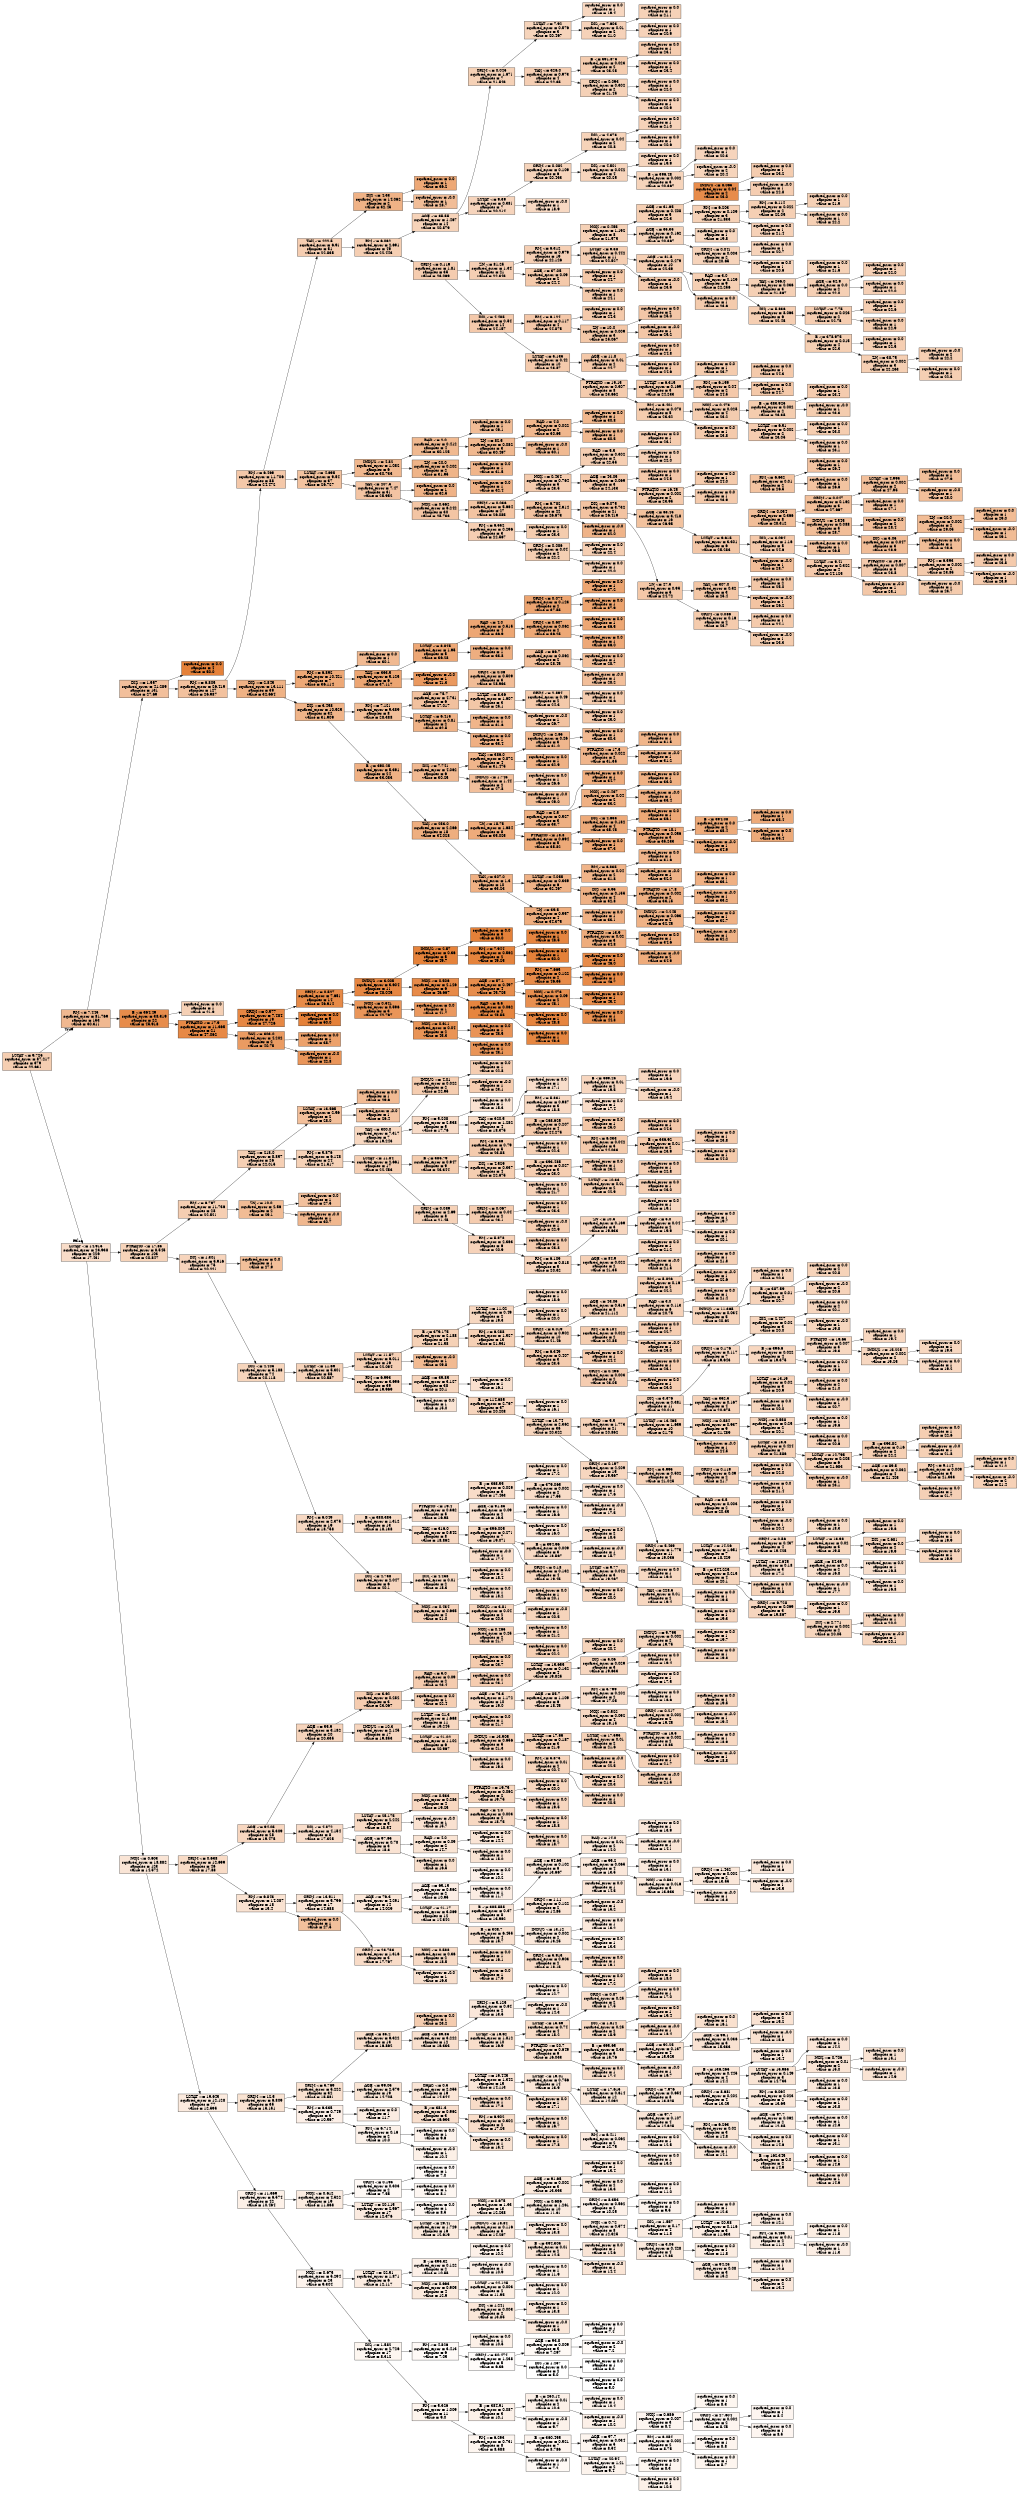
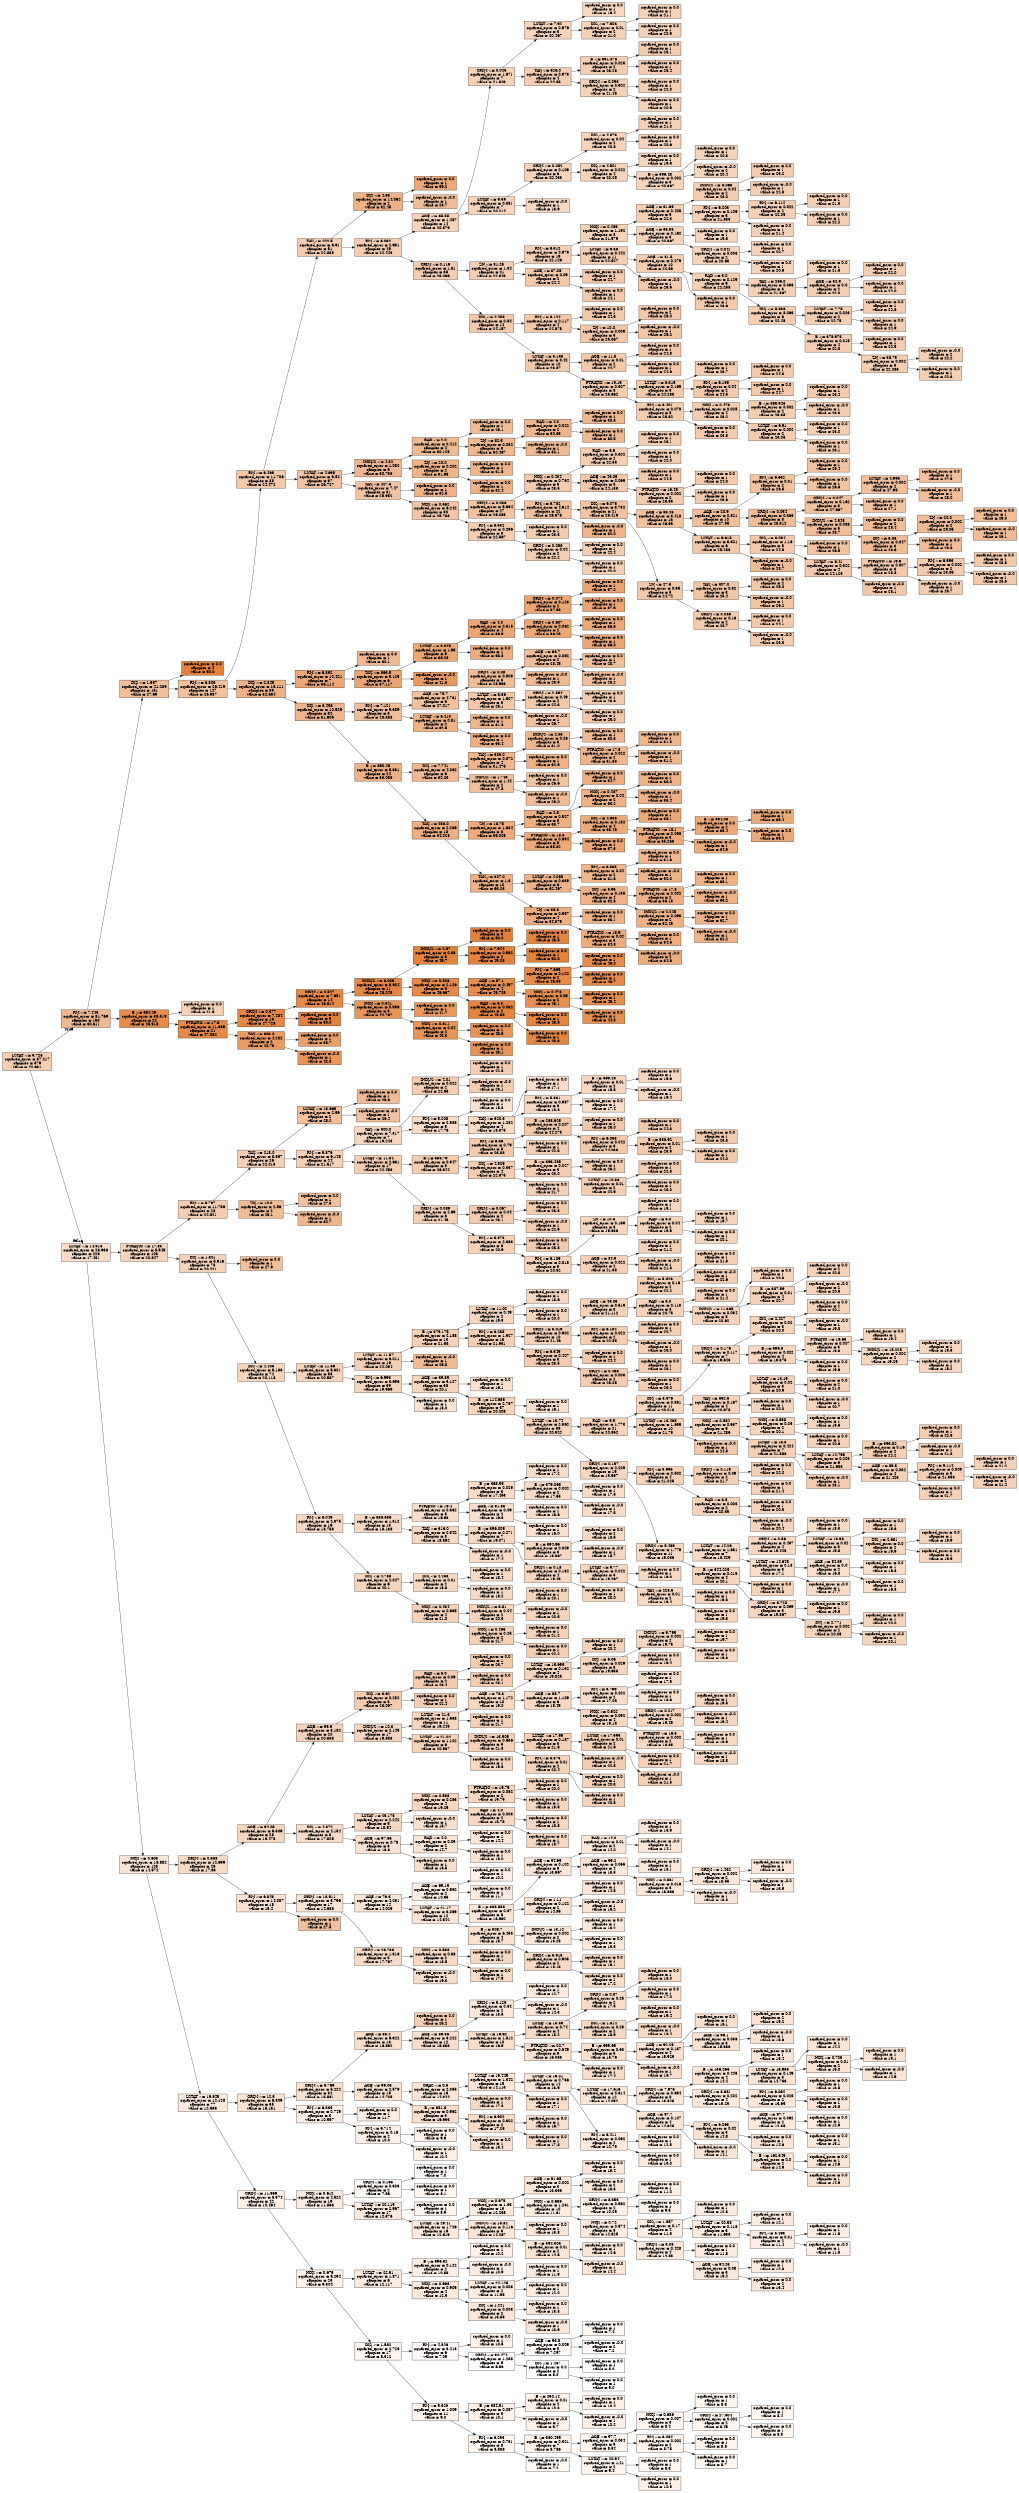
node "INDUS <= 8.065 squared_error = 0.04 samples = 2 value = 23.0": fillcolor #e78c4b -> #f5cdb0
node "AGE <= 20.9 squared_error = 0.821 samples = 10 value = 27.95": added
node "squared_error = -0.0 samples = 1 value = 29.9": added
